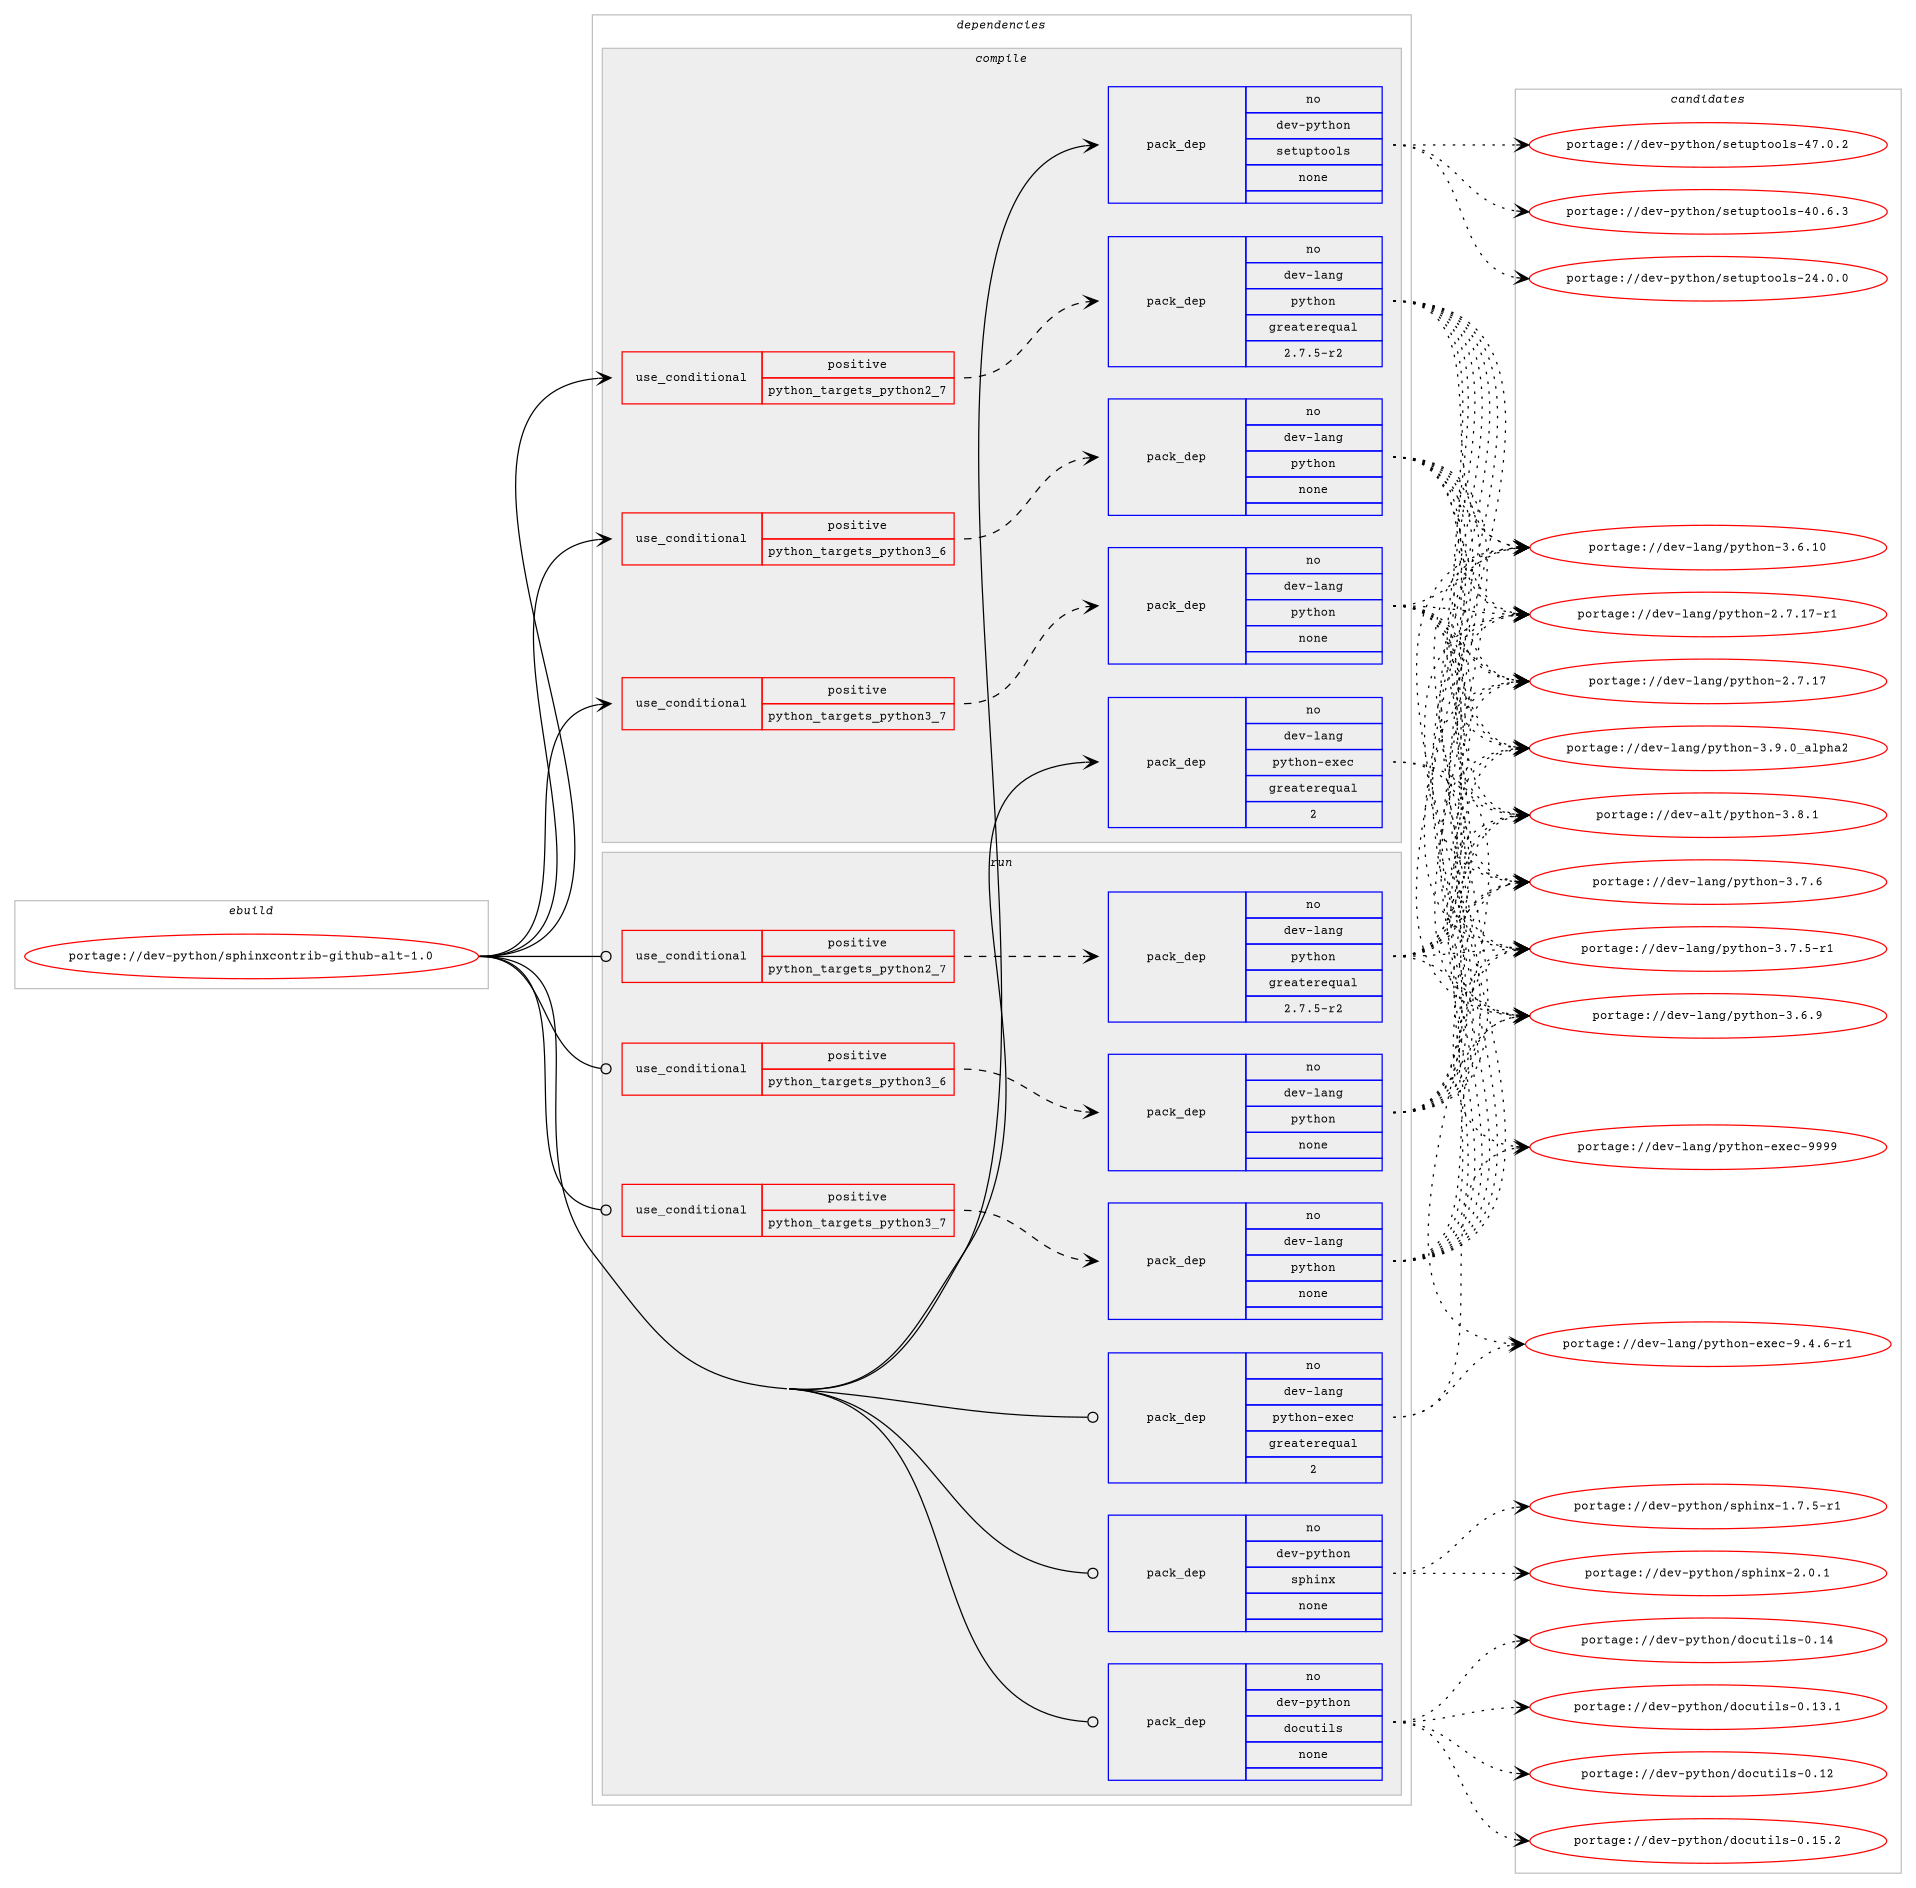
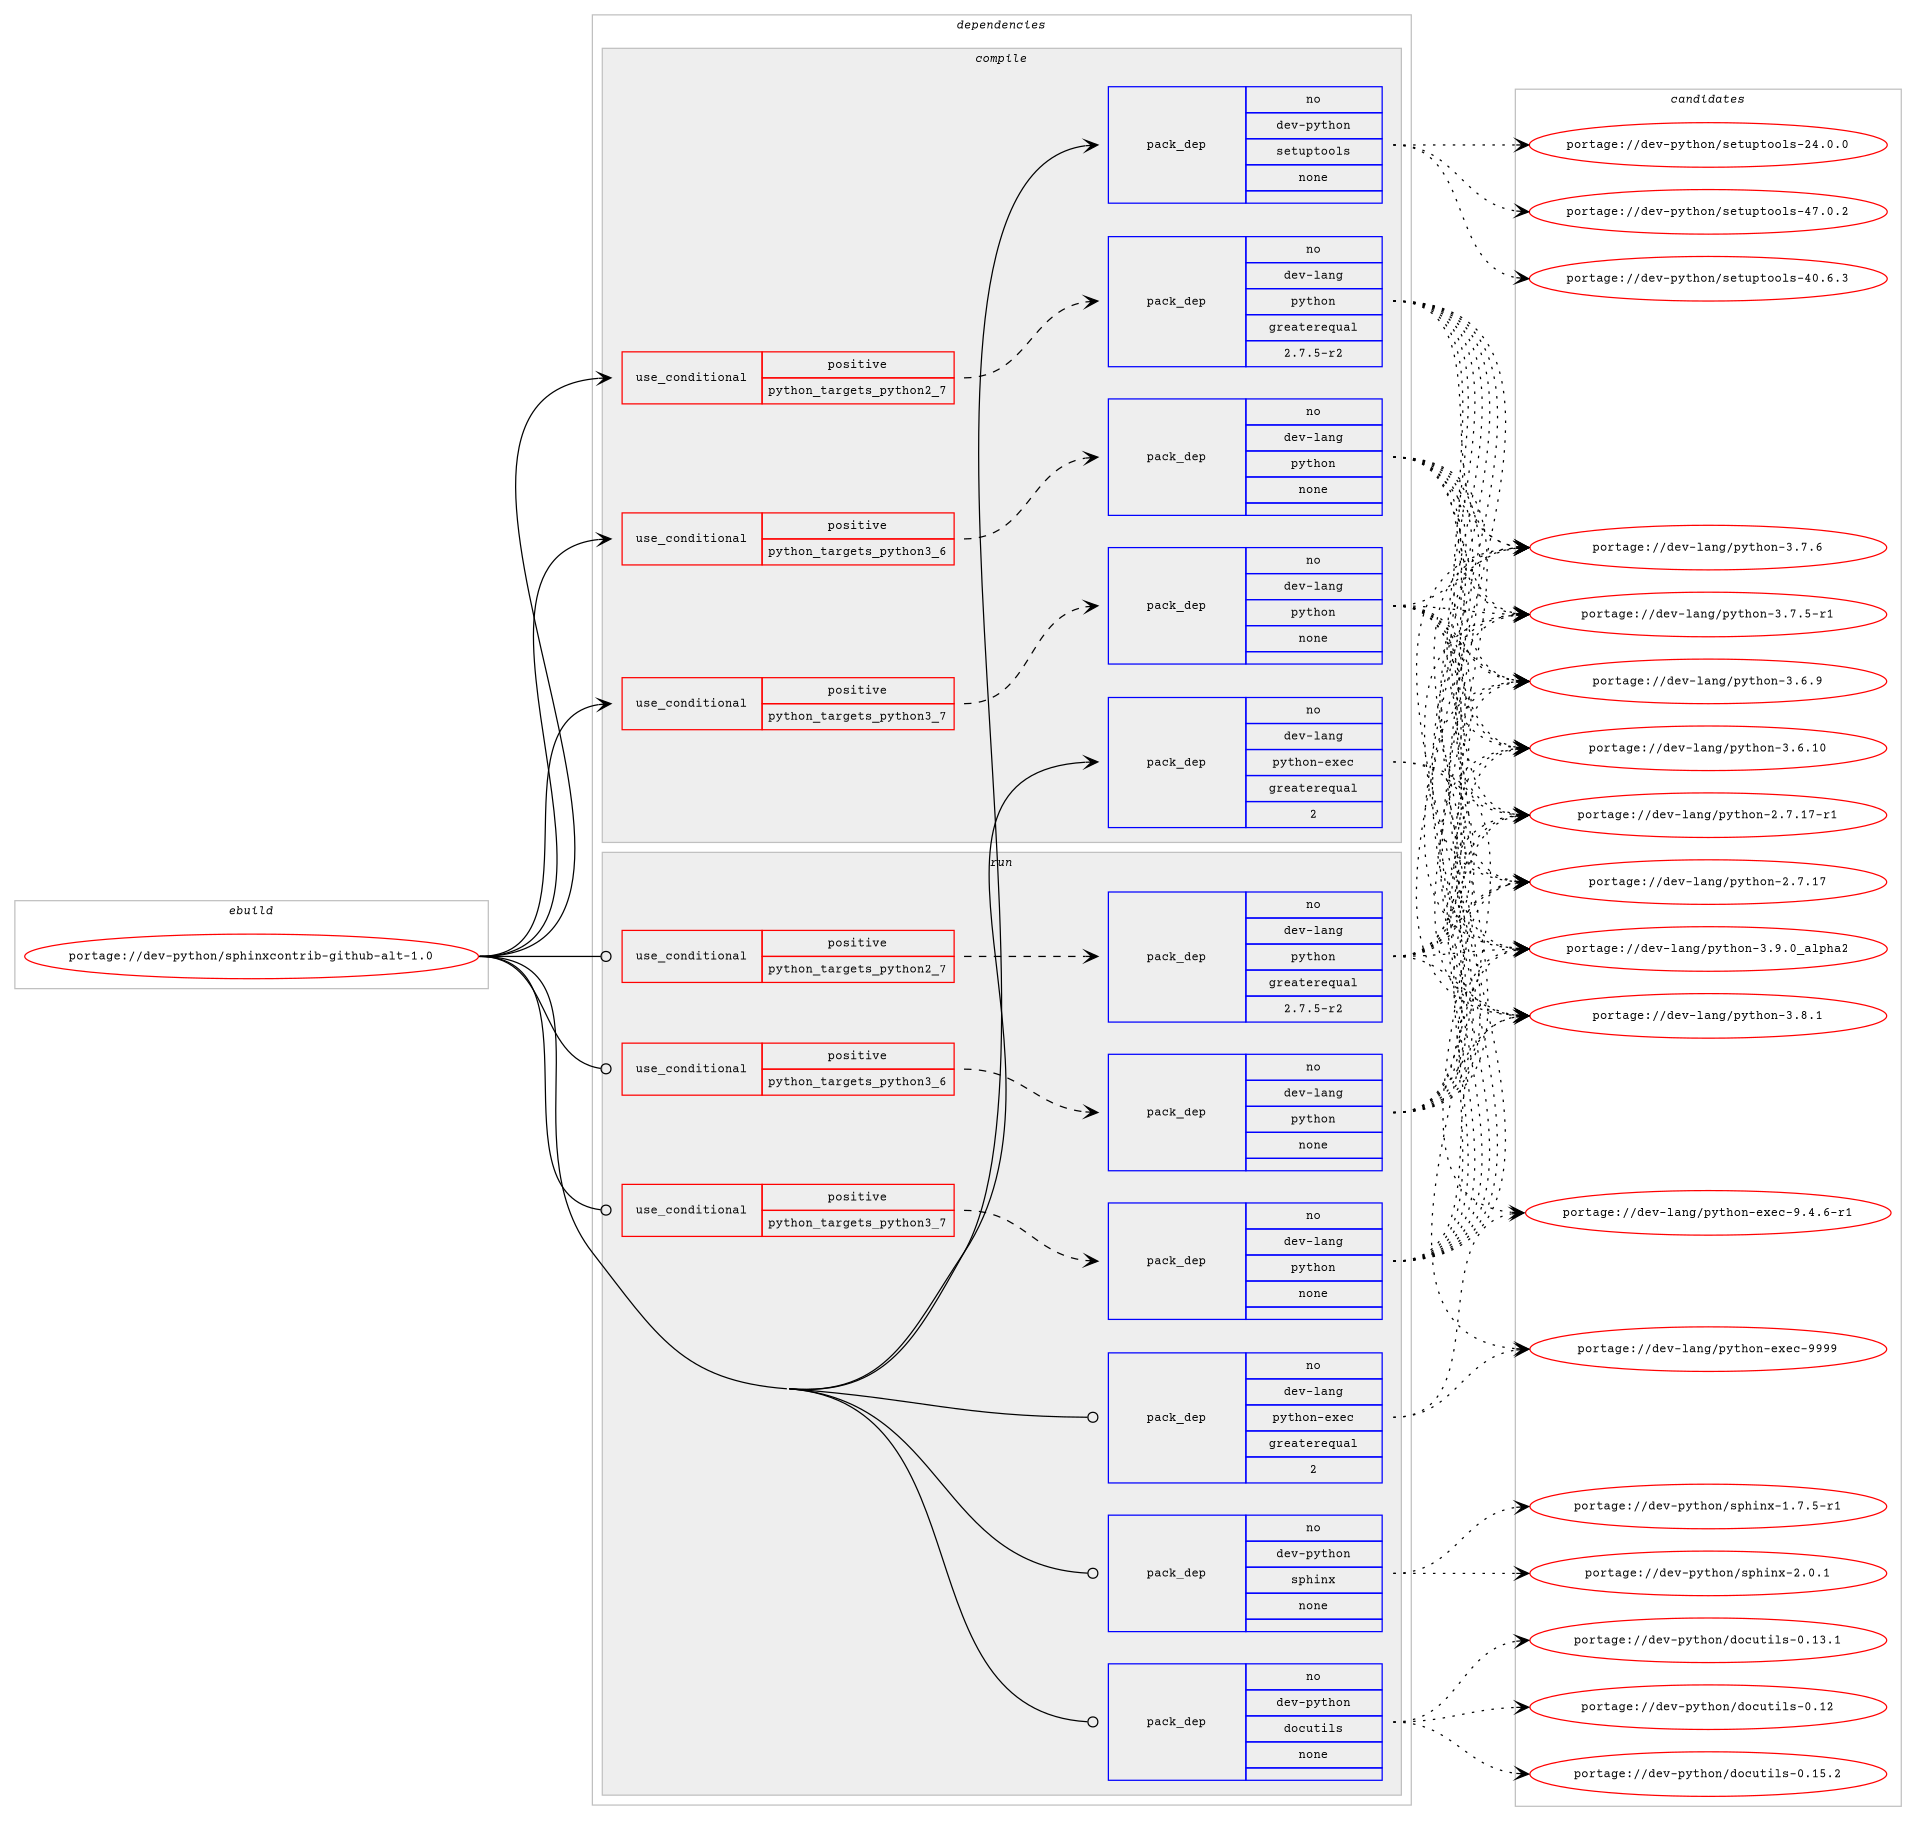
node "portage://dev-alt/python-3.8.1": label "portage://dev-alt/python-3.8.1" -> "portage://dev-lang/python-3.8.1"
node "portage://dev-python/docutils-0.14": removed
